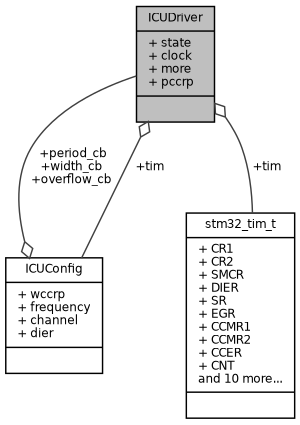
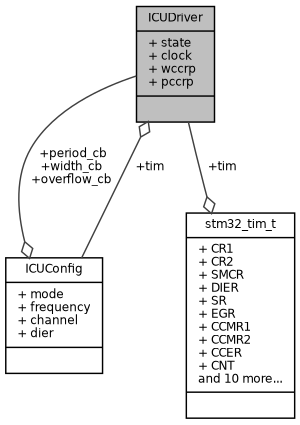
node "ICUDriver": text "+ more" -> "+ wccrp"
edge "stm32_tim_t" -> "ICUDriver": reversed
node "ICUConfig": text "+ wccrp" -> "+ mode"
